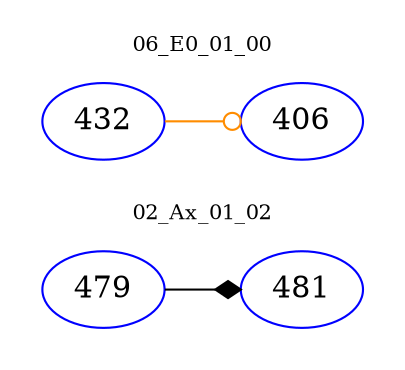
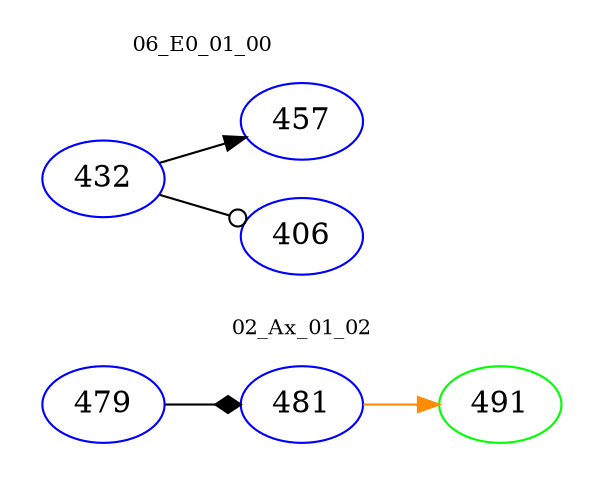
edge "432" -> "406": color darkorange -> black
node "457": added
node "491": added
